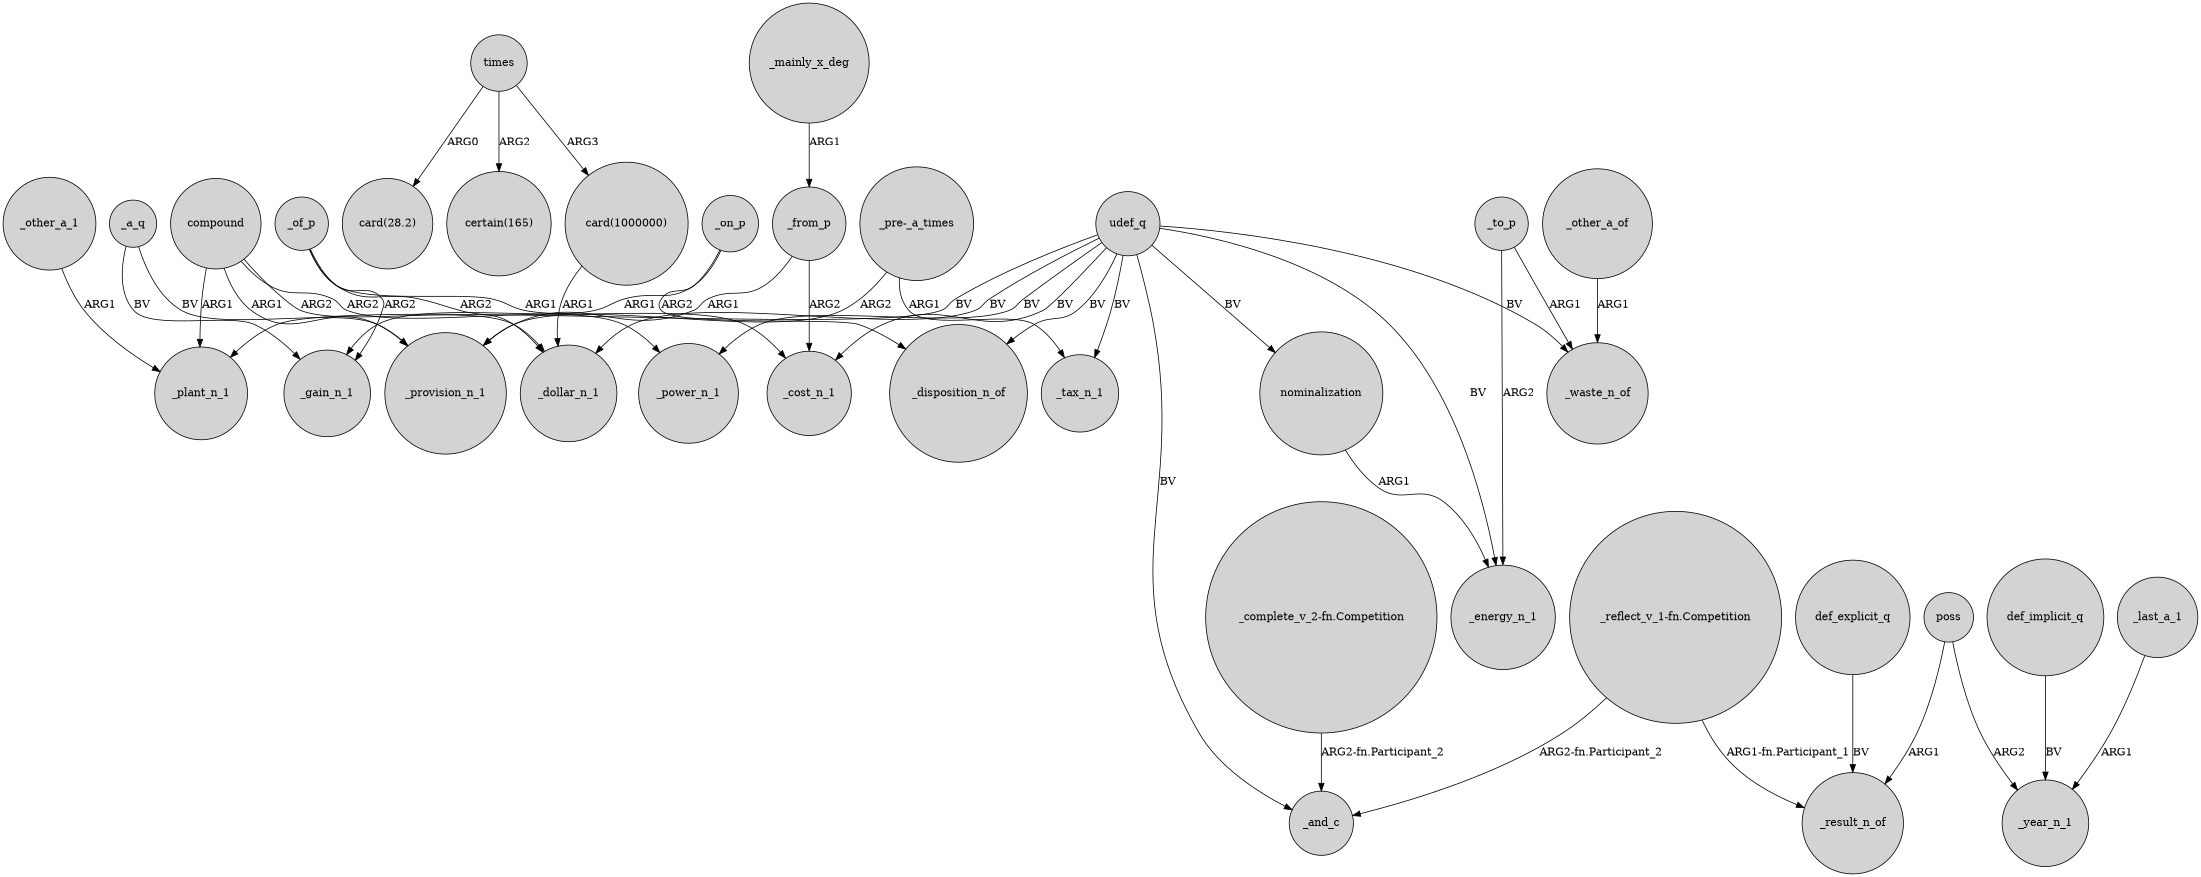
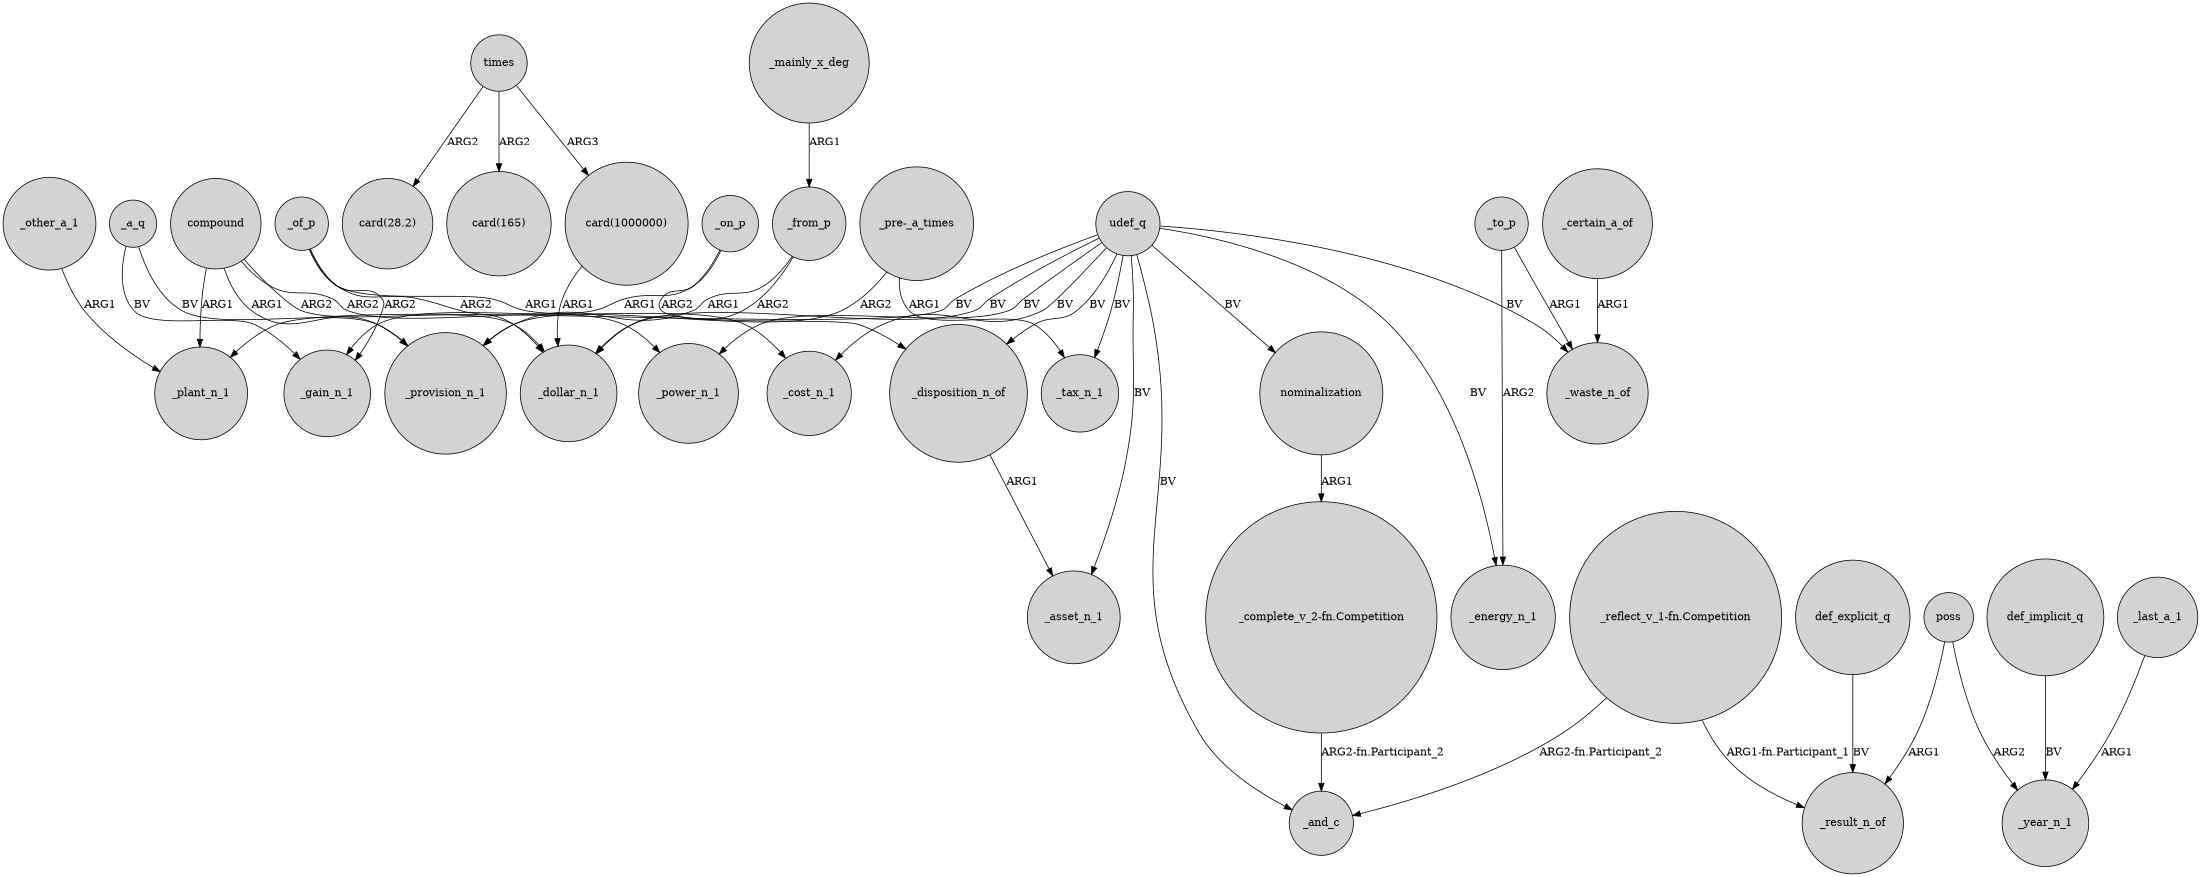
edge "times" -> "card(28.2)": label "ARG0" -> "ARG2"
node "certain(165)": label "certain(165)" -> "card(165)"
node "_other_a_of": label "_other_a_of" -> "_certain_a_of"
edge "_from_p" -> "_cost_n_1": now "_from_p" -> "_dollar_n_1"
edge "nominalization" -> "_energy_n_1": now "nominalization" -> "_complete_v_2-fn.Competition"
node "_asset_n_1": added
